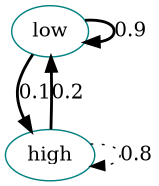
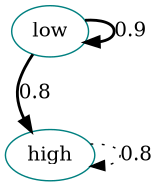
edge "low" -> "high": label "0.1" -> "0.8"
edge "high" -> "low": removed, label "0.2"
